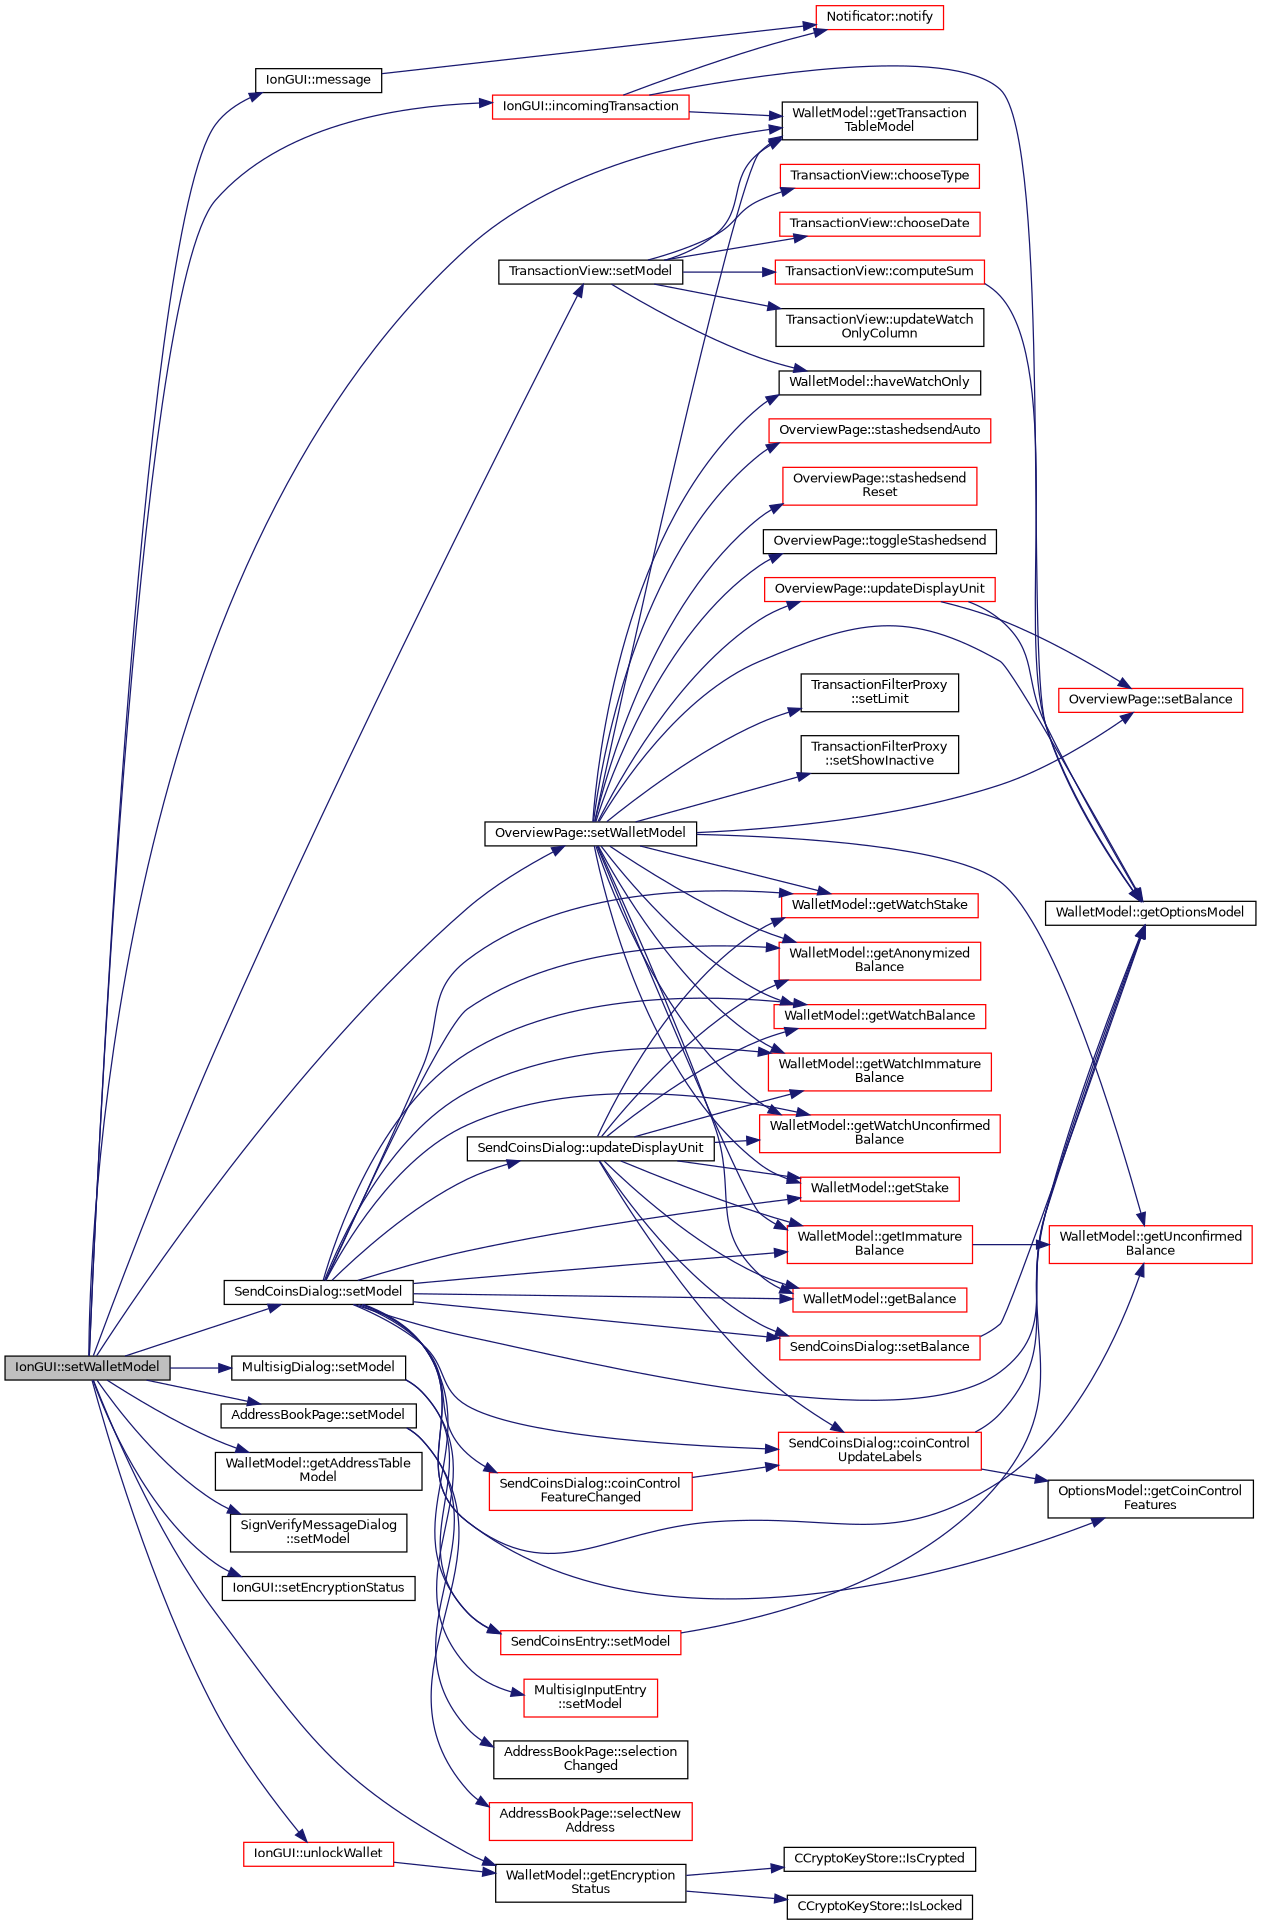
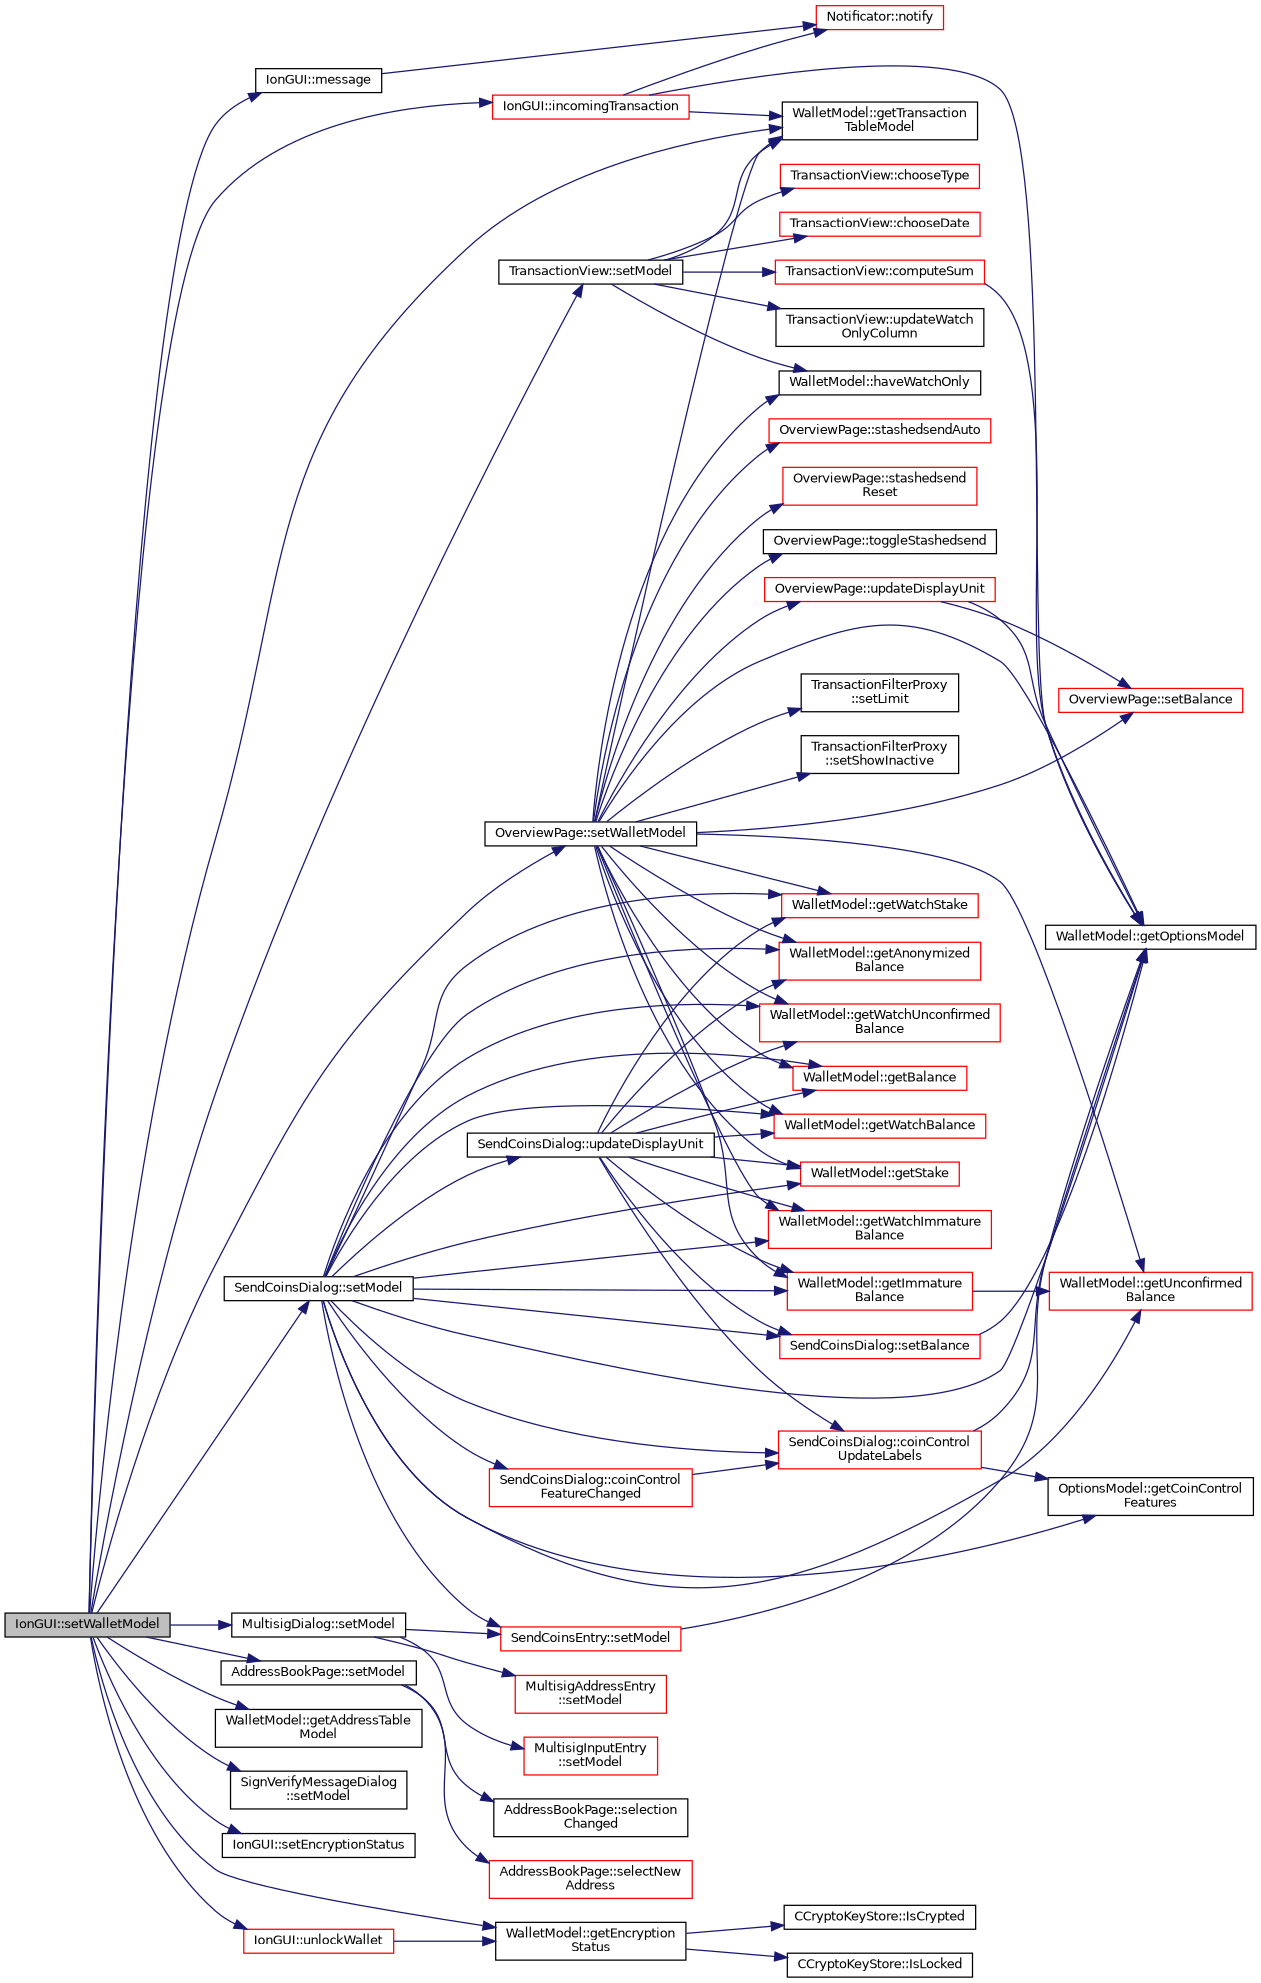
node "MultisigAddressEntry ::setModel": added
